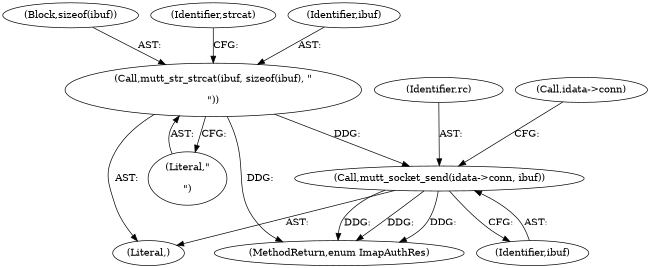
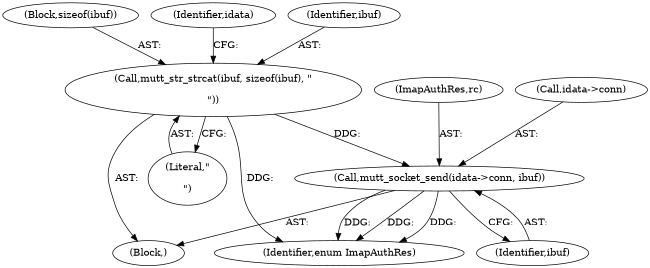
node "(Identifier,strcat)": label "(Identifier,strcat)" -> "(Identifier,idata)"
node "(Identifier,rc)": label "(Identifier,rc)" -> "(ImapAuthRes,rc)"
edge "(Call,idata->conn)" -> "(Call,mutt_socket_send(idata->conn, ibuf))": label "CFG: " -> "AST: "
node "(Literal,)": label "(Literal,)" -> "(Block,)"
node "(MethodReturn,enum ImapAuthRes)": label "(MethodReturn,enum ImapAuthRes)" -> "(Identifier,enum ImapAuthRes)"
